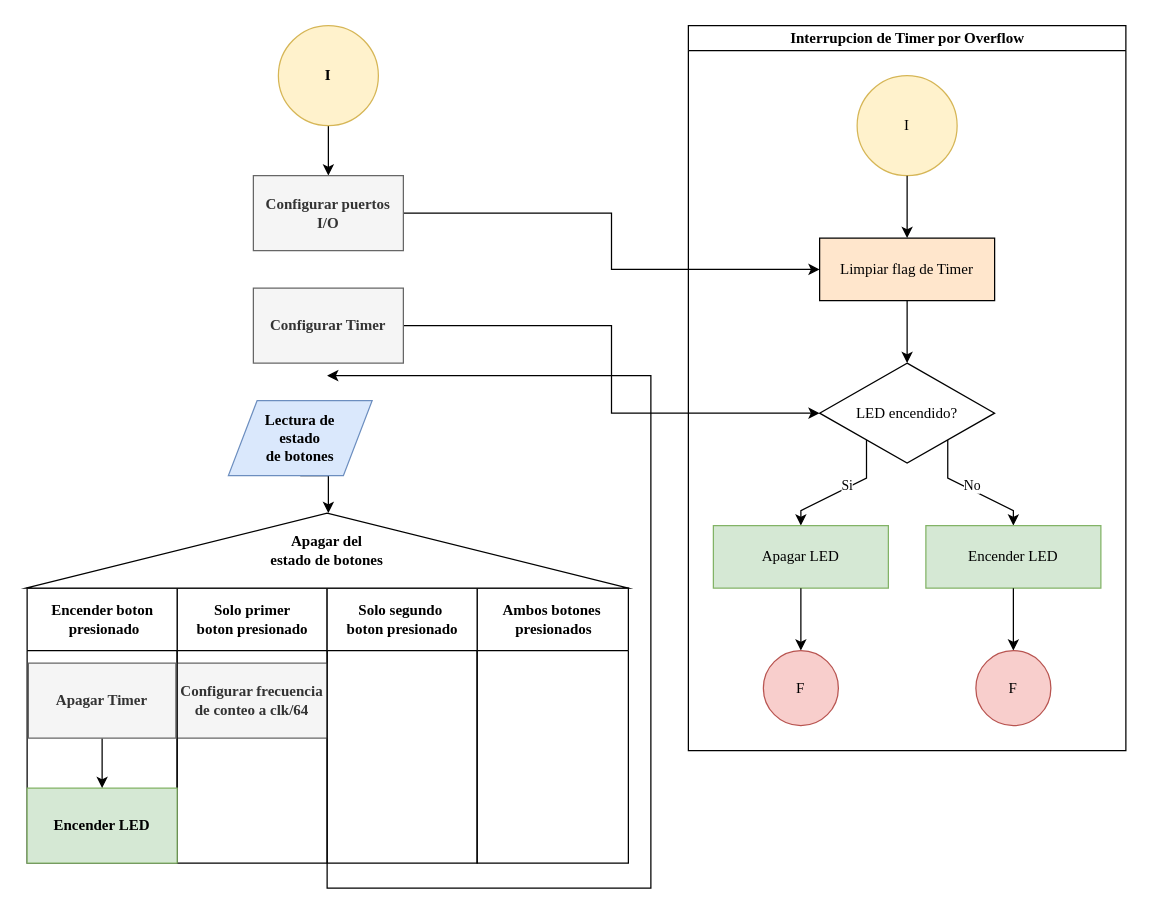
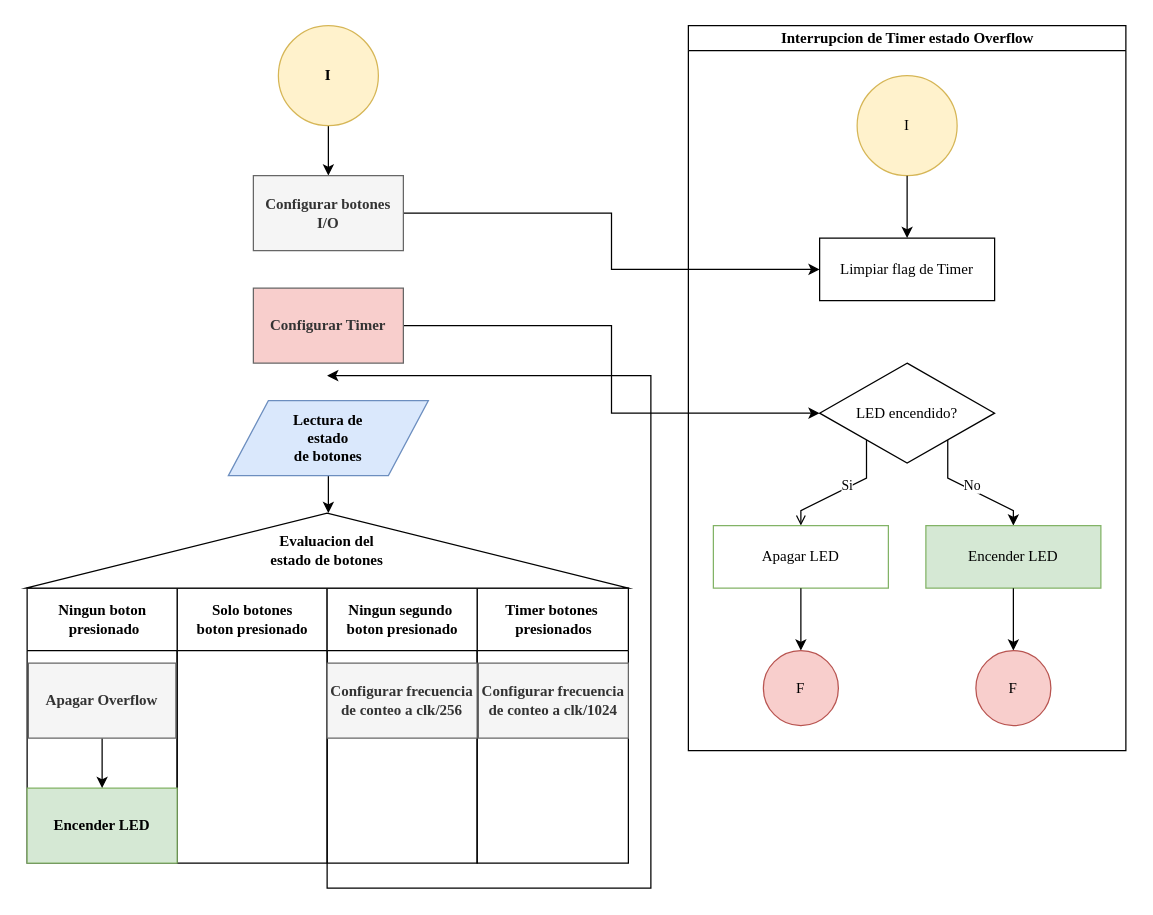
node "Interrupcion de Timer por Overflow": label "Interrupcion de Timer por Overflow" -> "Interrupcion de Timer estado Overflow"
node "Configurar puertos I/O": label "Configurar puertos I/O" -> "Configurar botones I/O"
node "Limpiar flag de Timer": fillcolor #ffe6cc -> #ffffff
node "Configurar Timer": fillcolor #f5f5f5 -> #f8cecc
edge "Limpiar flag de Timer" -> "LED encendido?": removed
node "Lectura de estado de botones": size 144x75 -> 200x75
edge "LED encendido?" -> "Apagar LED": arrowhead classic -> open
node "Apagar del estado de botones": label "Apagar del estado de botones" -> "Evaluacion del estado de botones"
node "Apagar LED": fillcolor #d5e8d4 -> #ffffff
node "Encender boton presionado": label "Encender boton presionado" -> "Ningun boton presionado"
node "Solo primer boton presionado": label "Solo primer boton presionado" -> "Solo botones boton presionado"
node "Solo segundo boton presionado": label "Solo segundo boton presionado" -> "Ningun segundo boton presionado"
node "Ambos botones presionados": label "Ambos botones presionados" -> "Timer botones presionados"
node "Apagar Timer": label "Apagar Timer" -> "Apagar Overflow"
node "Configurar frecuencia de conteo a clk/64": removed
node "Configurar frecuencia de conteo a clk/256": added
node "Configurar frecuencia de conteo a clk/1024": added
